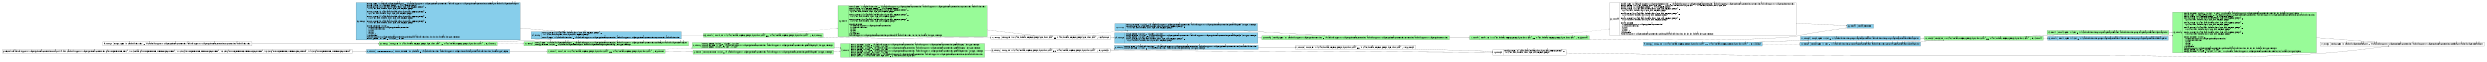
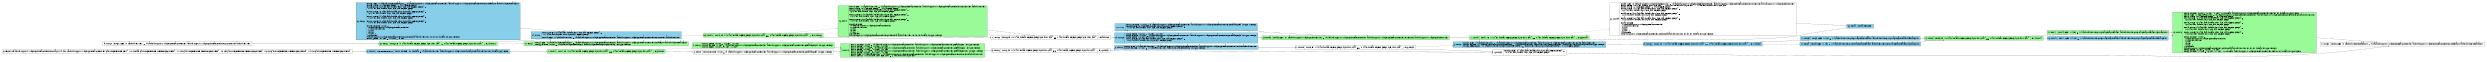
node "8: 0x0030": added
node "3: 0x000e": fillcolor palegreen -> white
